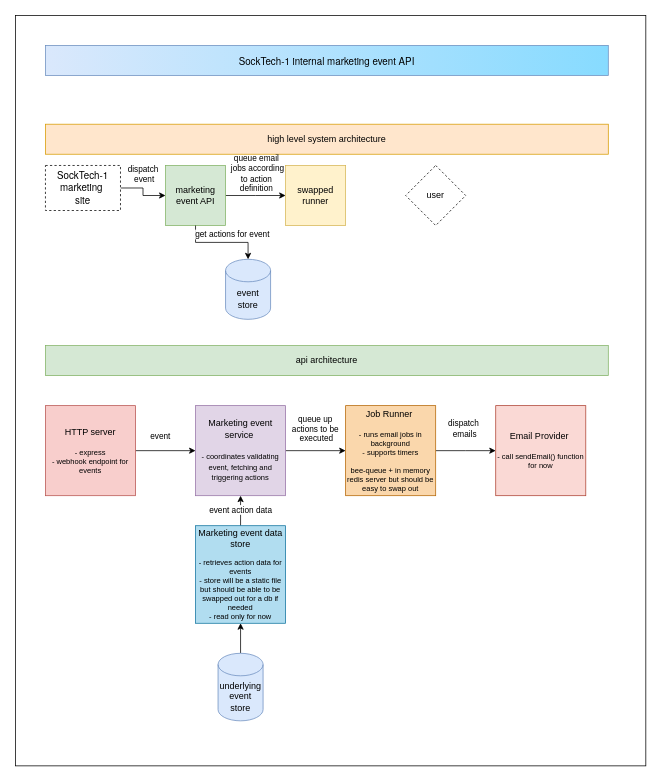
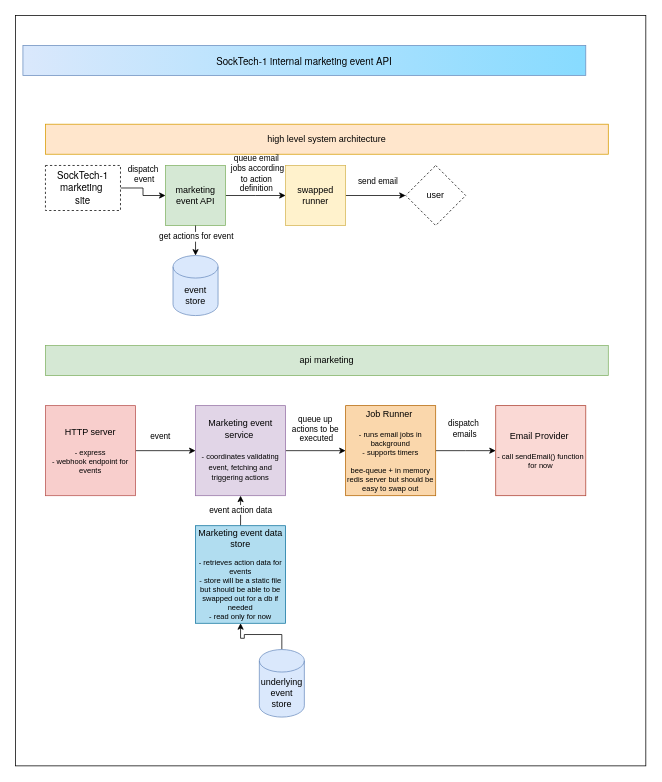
node "SockTech-1 internal marketing event API": moved (327, 60) -> (304, 60)
edge "swapped runner" -> "user": added, label "send email"
node "event store": moved (248, 289) -> (195, 285)
node "api architecture": label "api architecture" -> "api marketing"
node "underlying event store": moved (240, 687) -> (282, 683)
